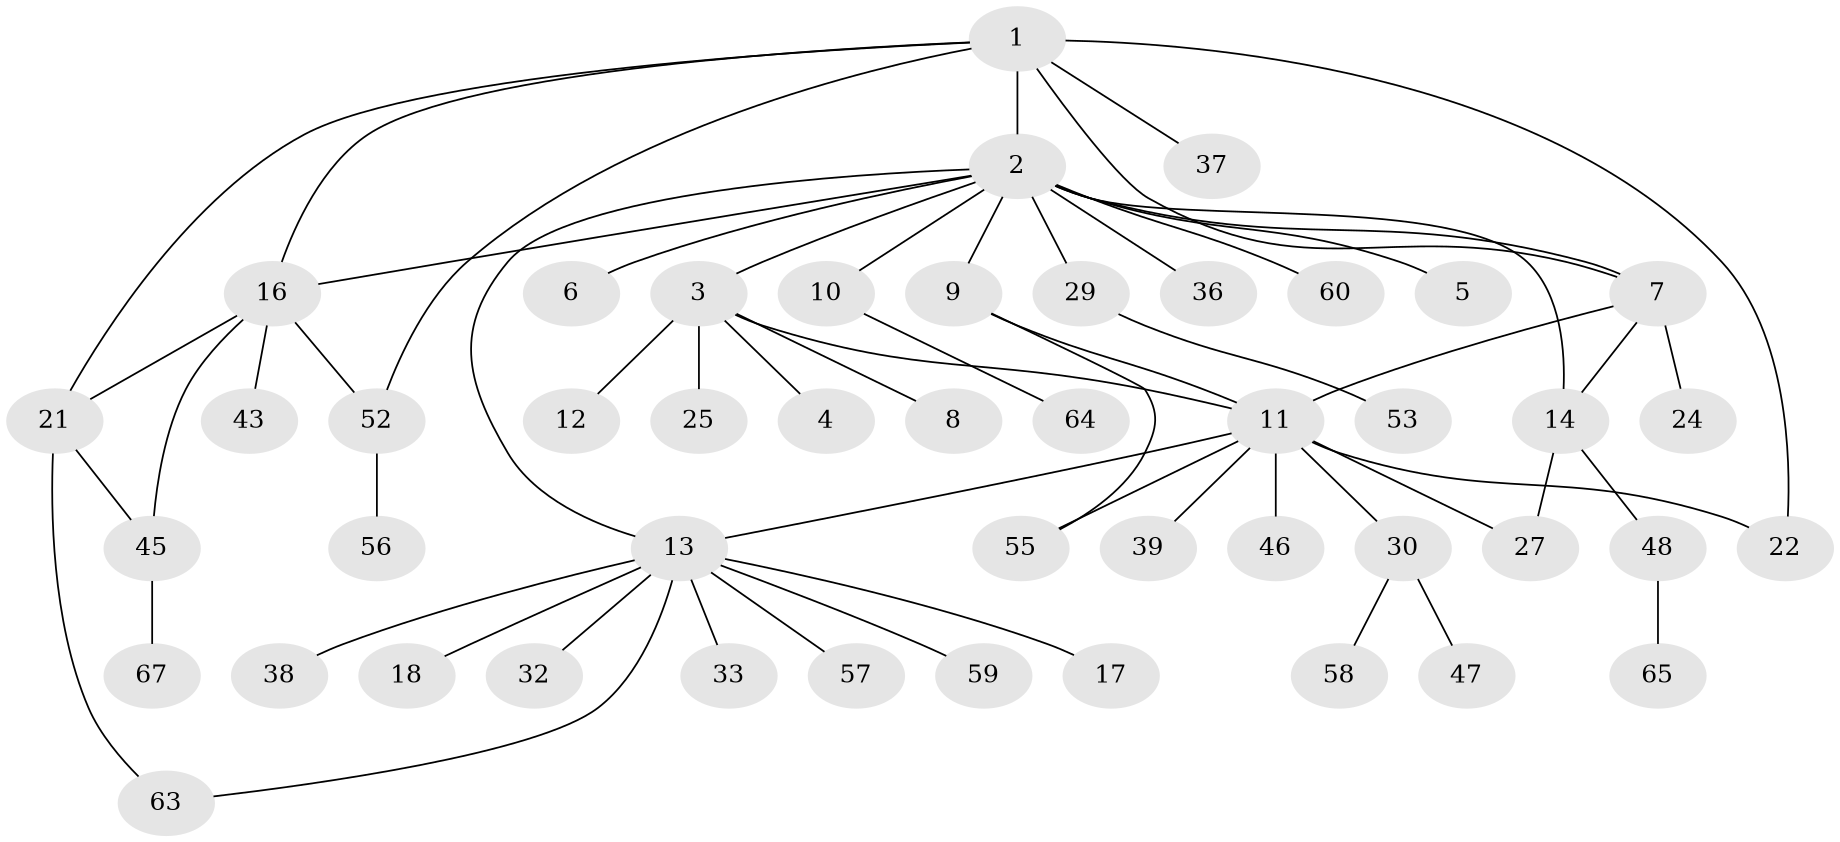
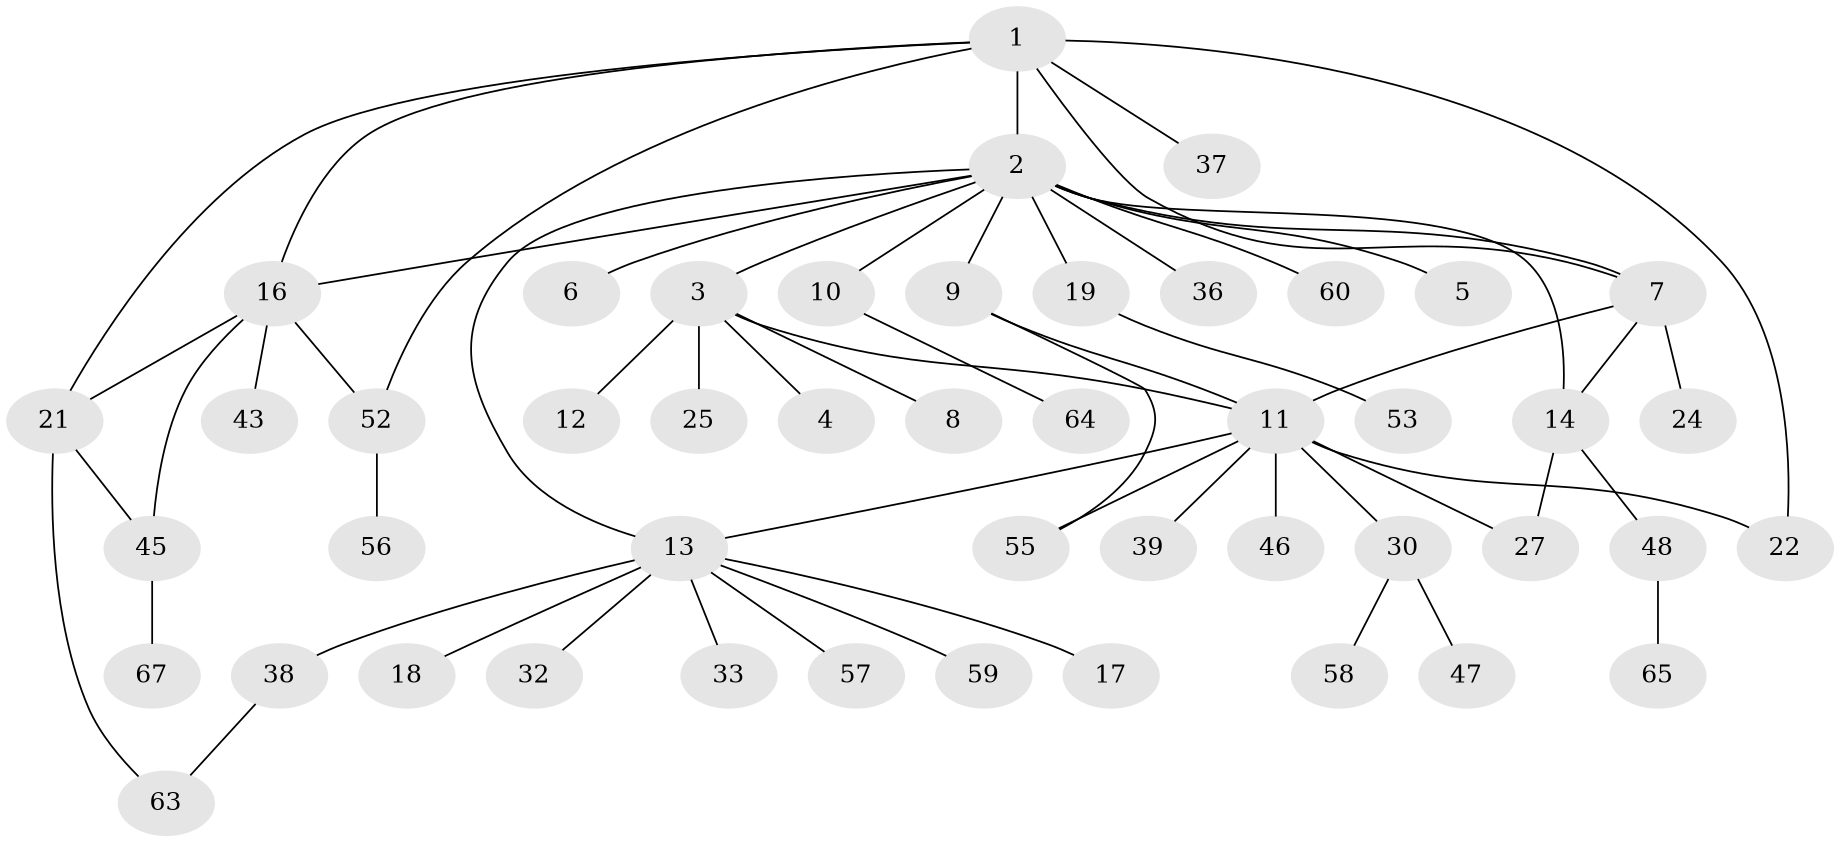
node "29": label "29" -> "19"
edge "13" -- "63": now "38" -- "63"
